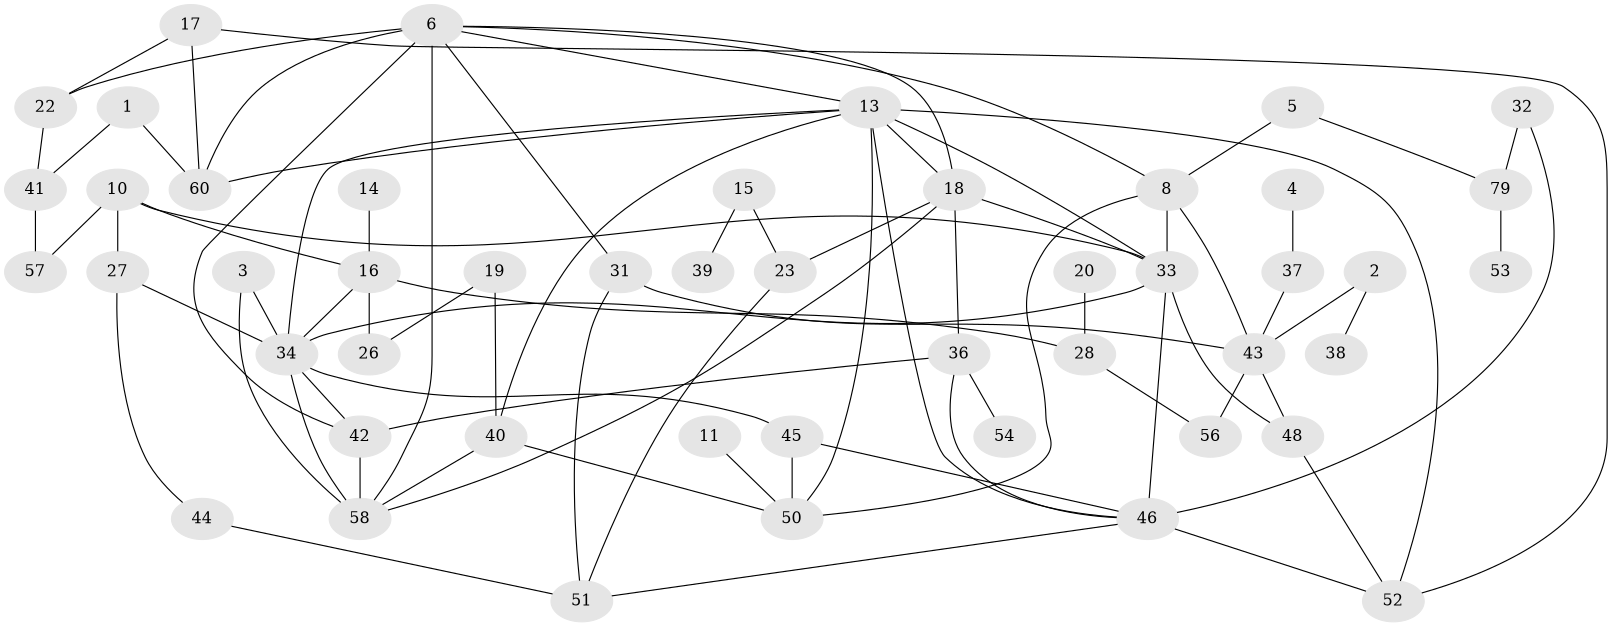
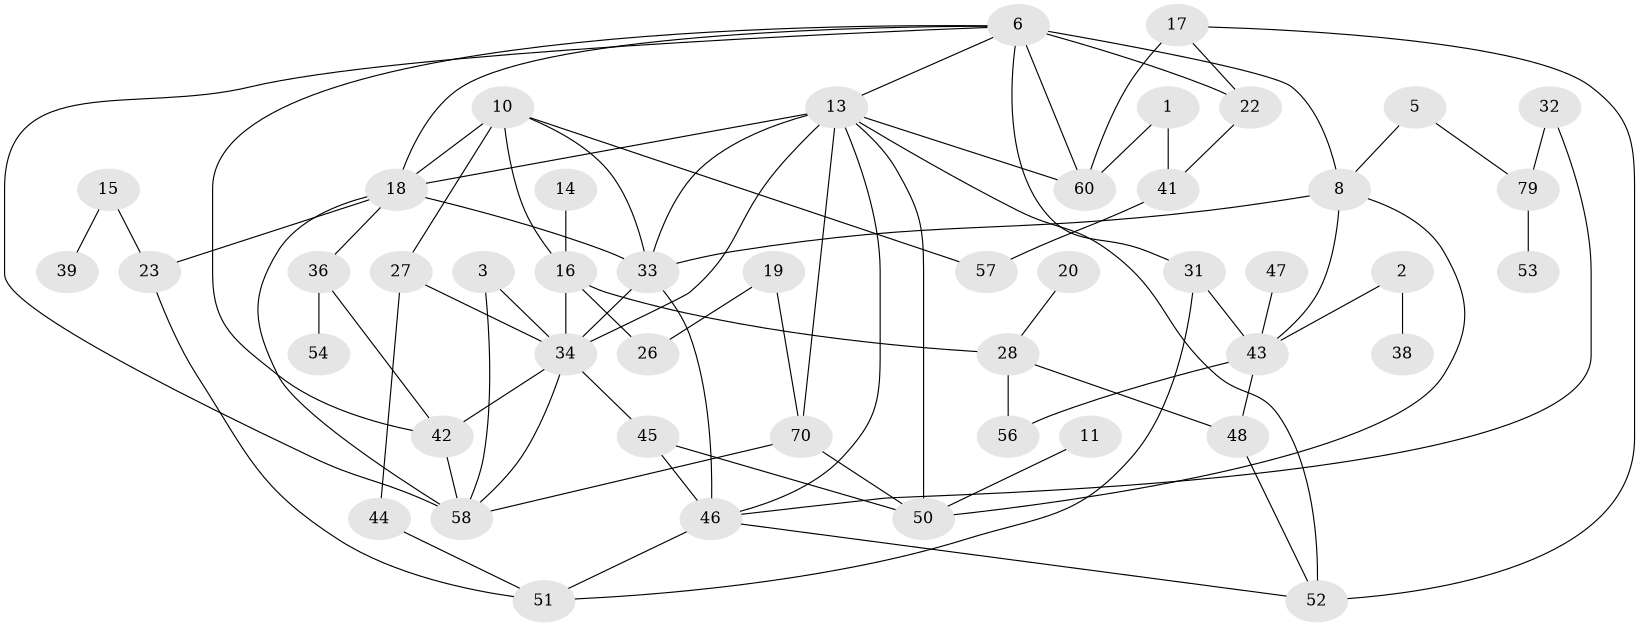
edge "10" -- "18": added
node "4": removed
node "37": label "37" -> "47"
edge "33" -- "48": now "28" -- "48"
node "40": label "40" -> "70"
edge "36" -- "46": removed
